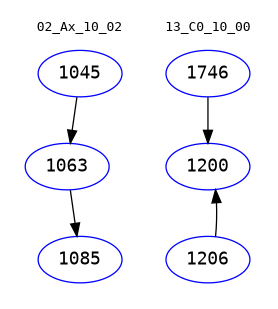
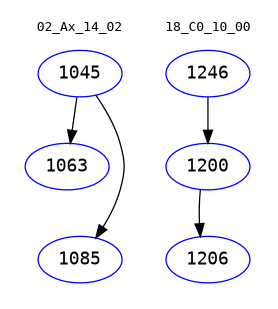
cluster "02_Ax_10_02": label "02_Ax_10_02" -> "02_Ax_14_02"
cluster "13_C0_10_00": label "13_C0_10_00" -> "18_C0_10_00"
node "1746": label "1746" -> "1246"
edge "1063" -> "1085": now "1045" -> "1085"
edge "1206" -> "1200": reversed
